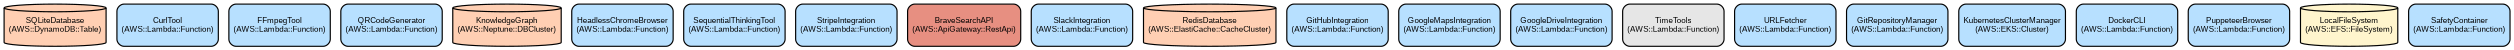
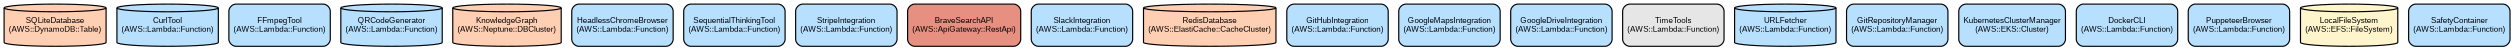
node "CurlTool (AWS::Lambda::Function)": shape box -> cylinder
node "QRCodeGenerator (AWS::Lambda::Function)": shape box -> cylinder
node "URLFetcher (AWS::Lambda::Function)": shape box -> cylinder
